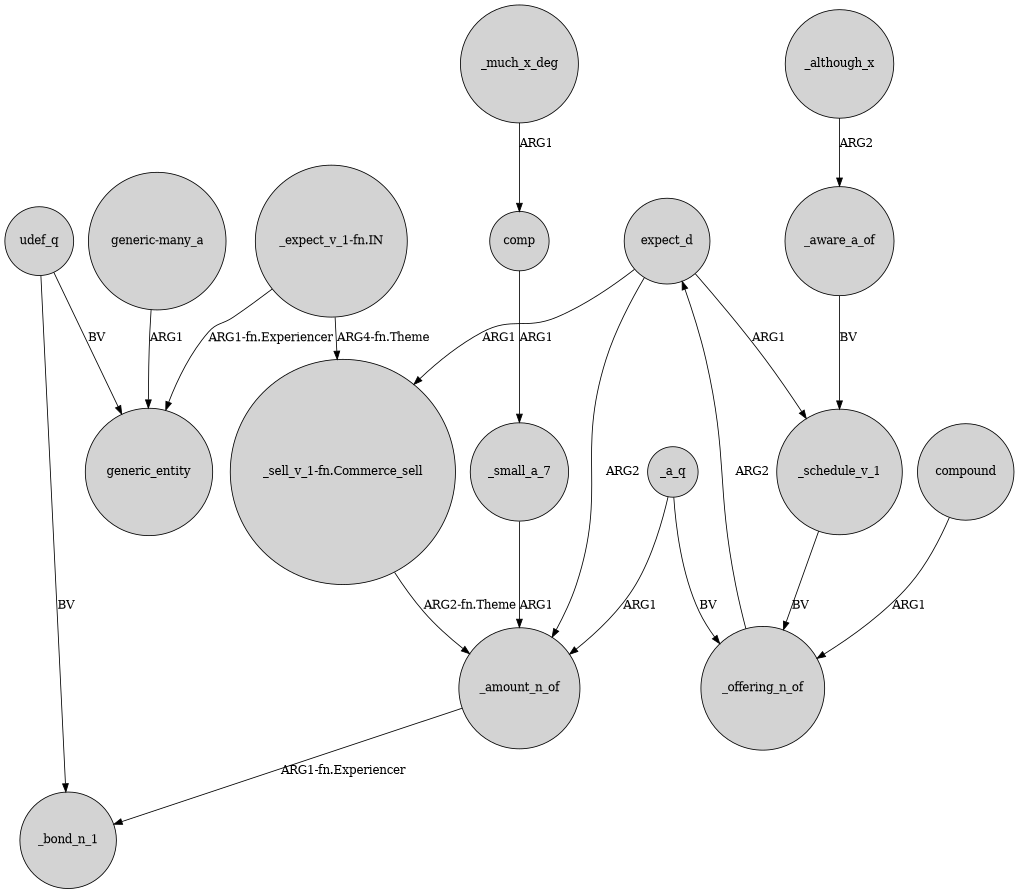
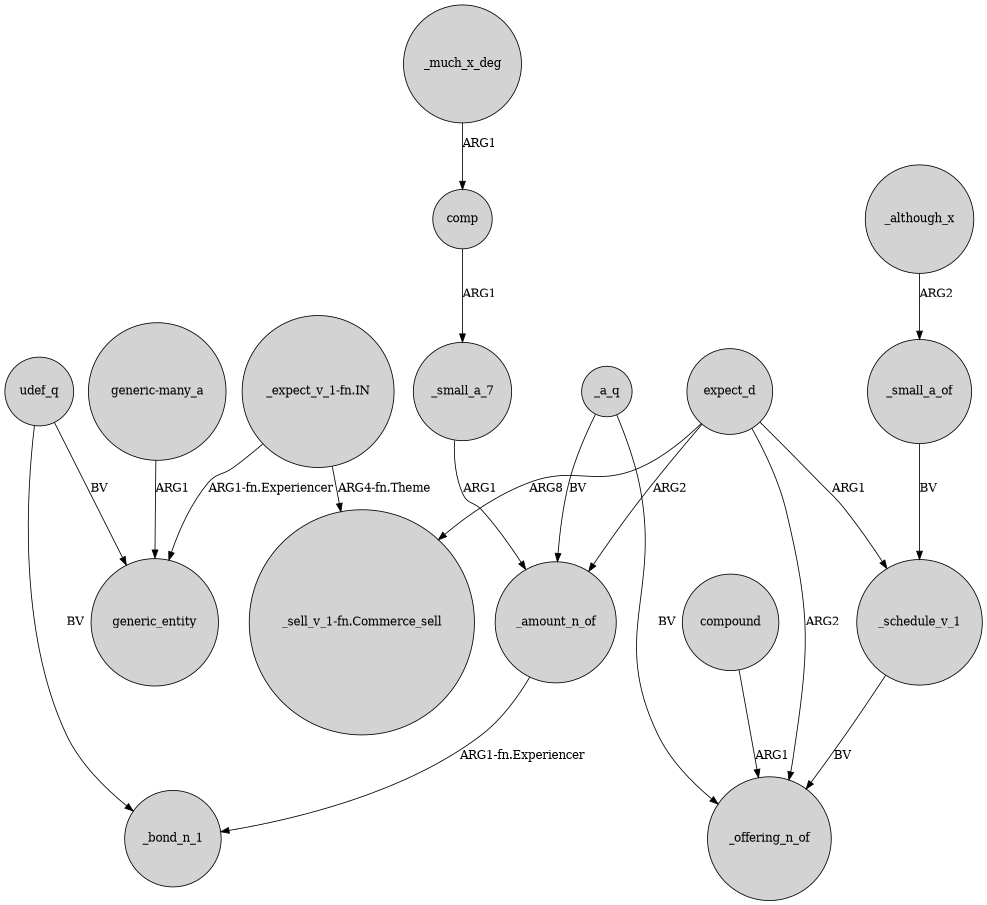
node "_aware_a_of": label "_aware_a_of" -> "_small_a_of"
edge "expect_d" -> "_sell_v_1-fn.Commerce_sell": label "ARG1" -> "ARG8"
edge "_offering_n_of" -> "expect_d": reversed
edge "_a_q" -> "_amount_n_of": label "ARG1" -> "BV"
edge "_sell_v_1-fn.Commerce_sell" -> "_amount_n_of": removed, label "ARG2-fn.Theme"
